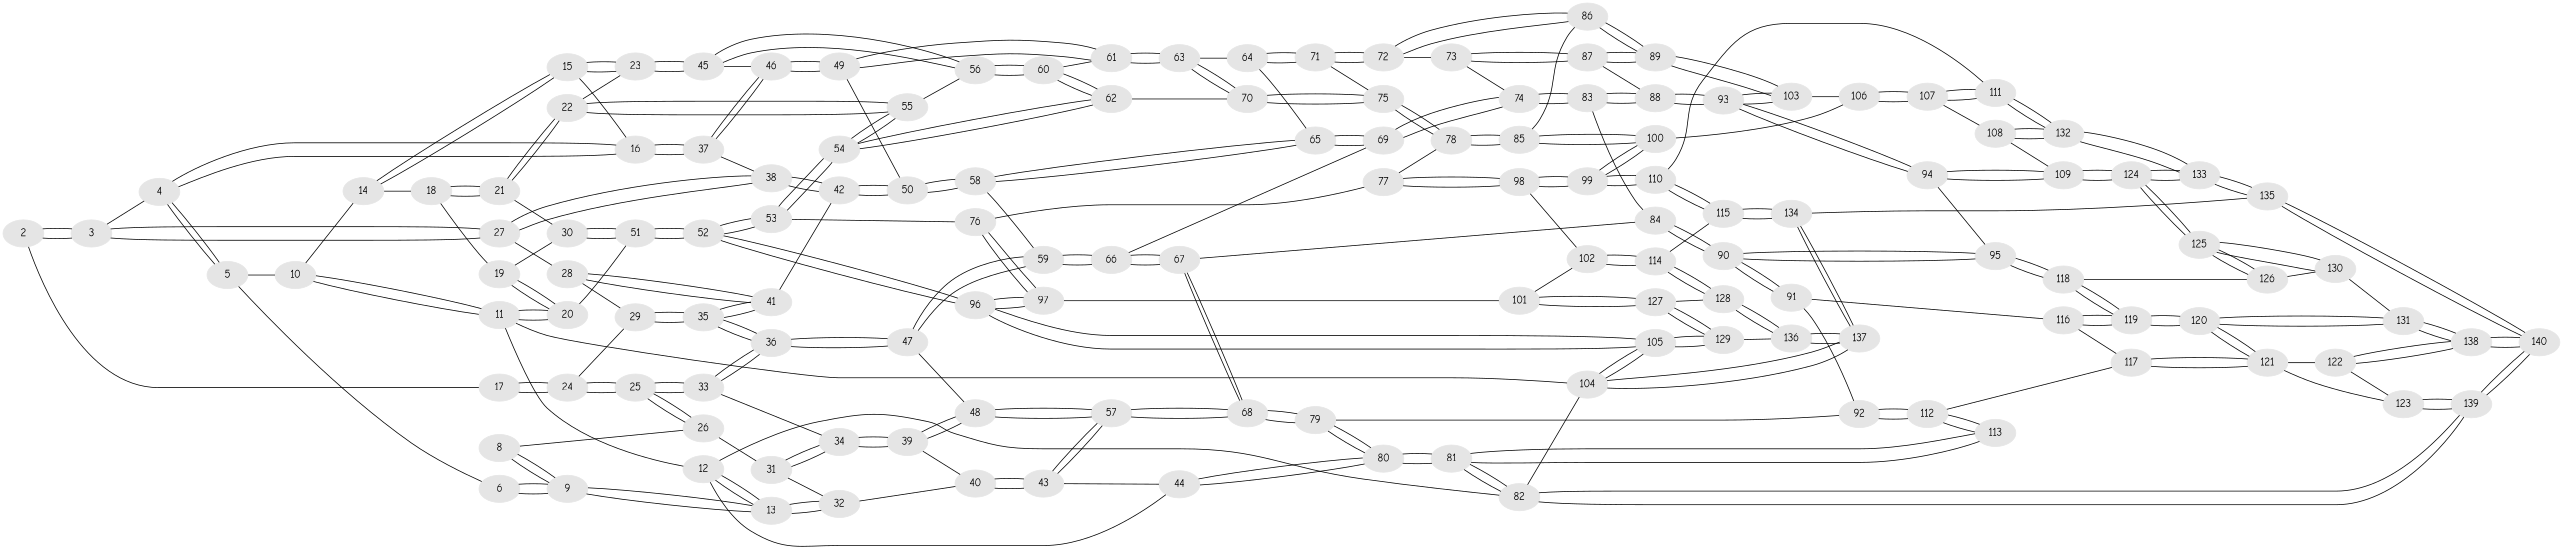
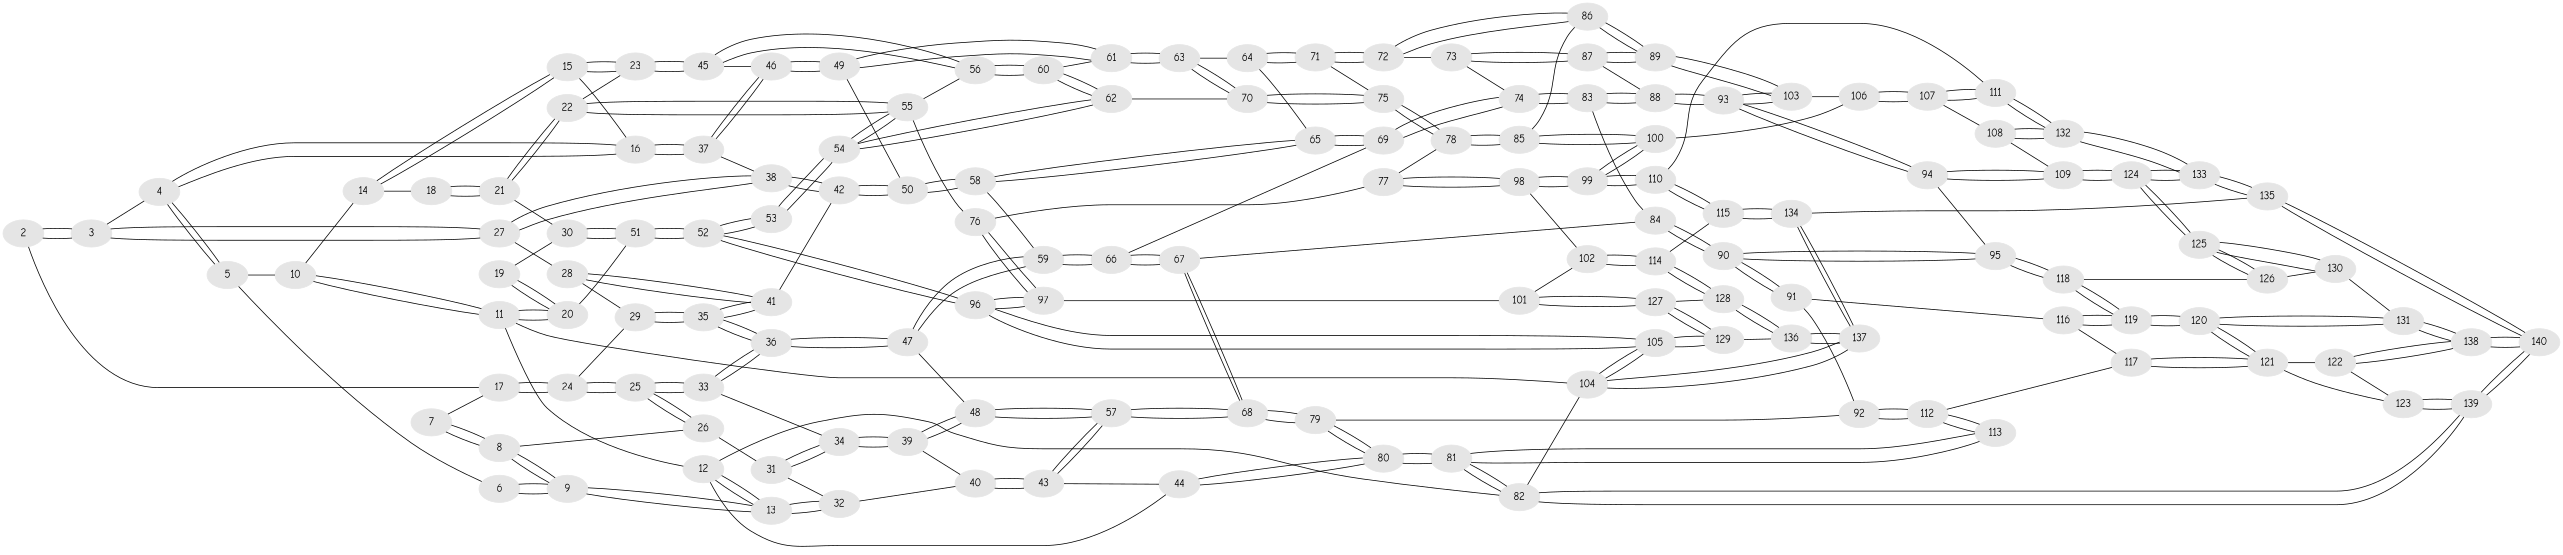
edge "53" -- "76": now "55" -- "76"
edge "18" -- "19": removed
node "7": added
